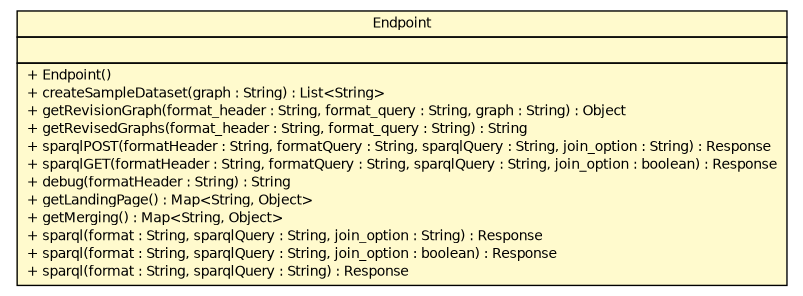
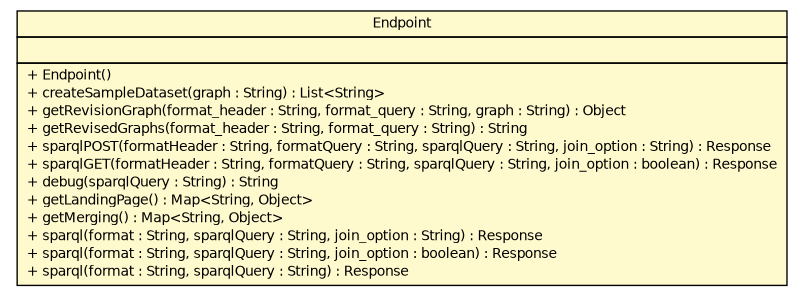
node "Endpoint": text "+ debug(formatHeader : String) : String" -> "+ debug(sparqlQuery : String) : String"
